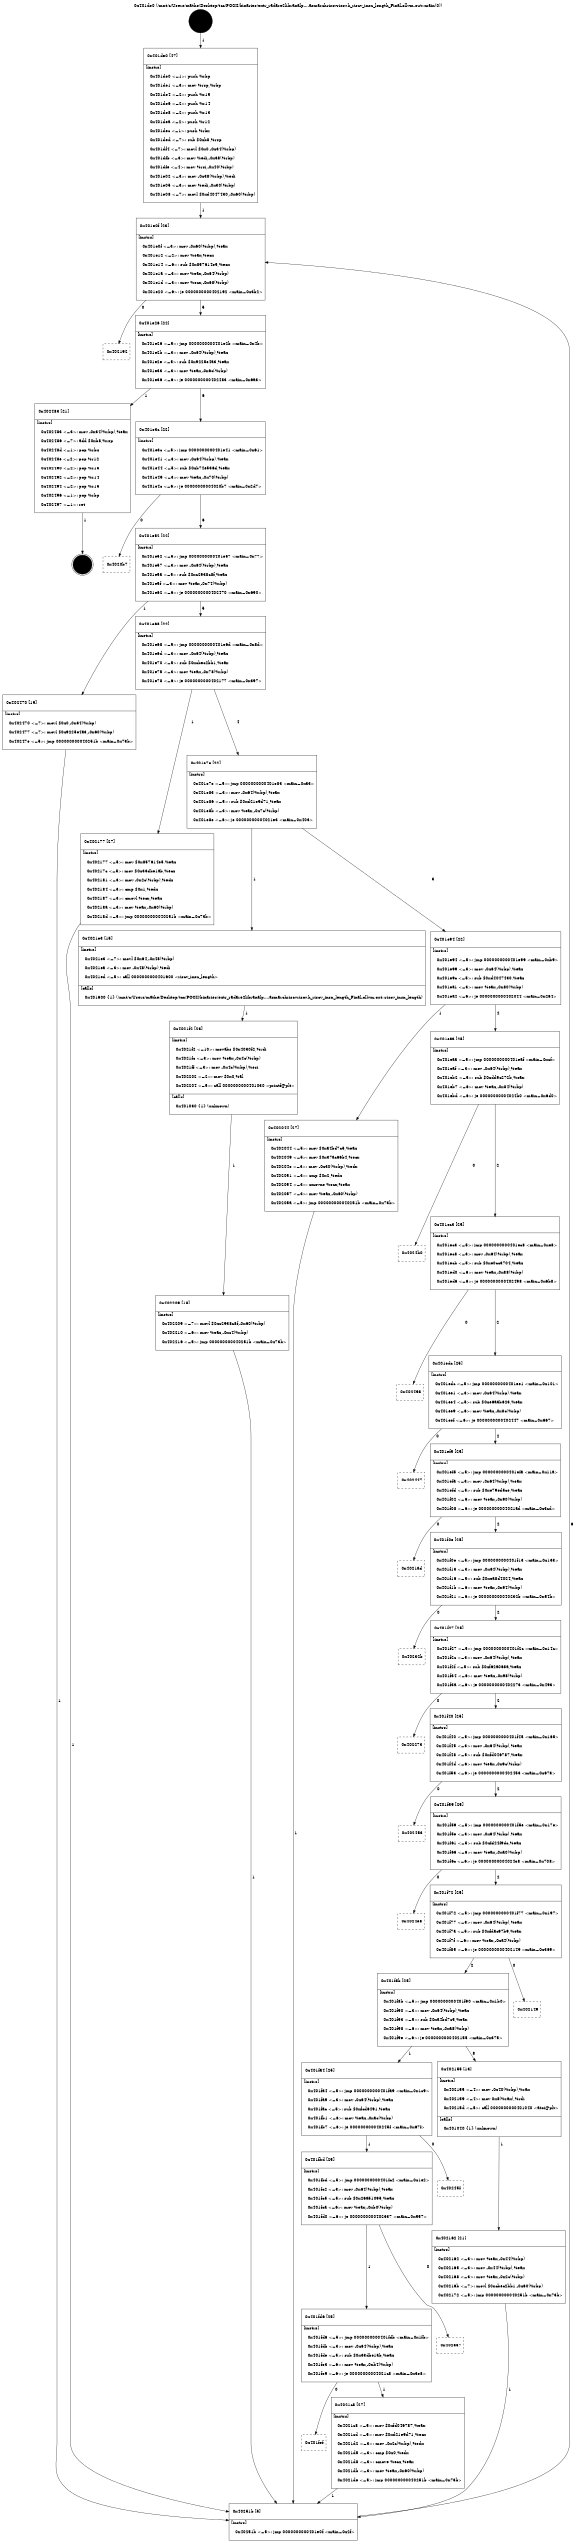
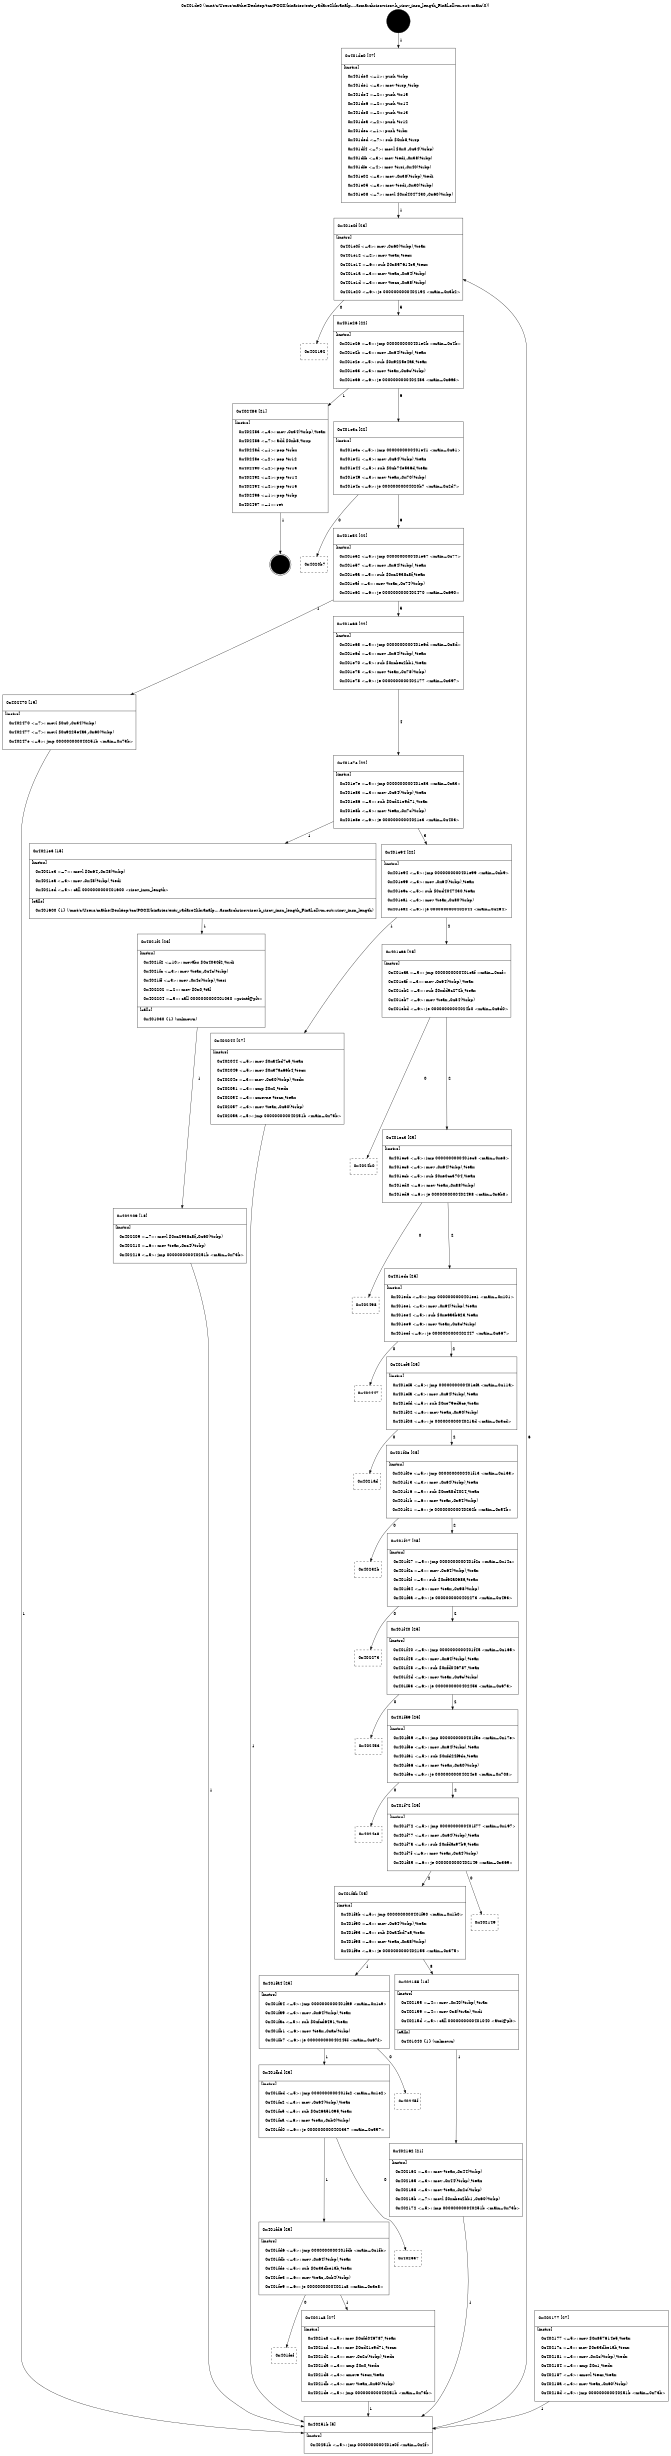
edge "0x401e68 [22]" -> "0x402177 [27]": removed, label "1"
